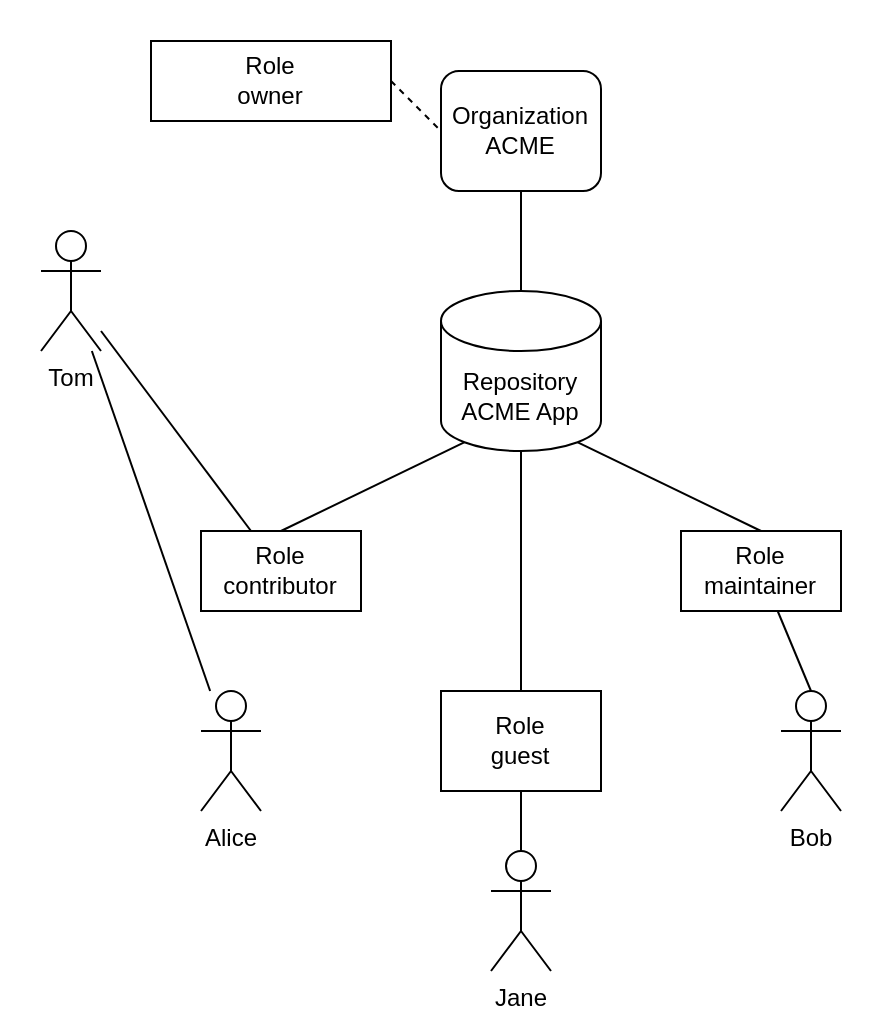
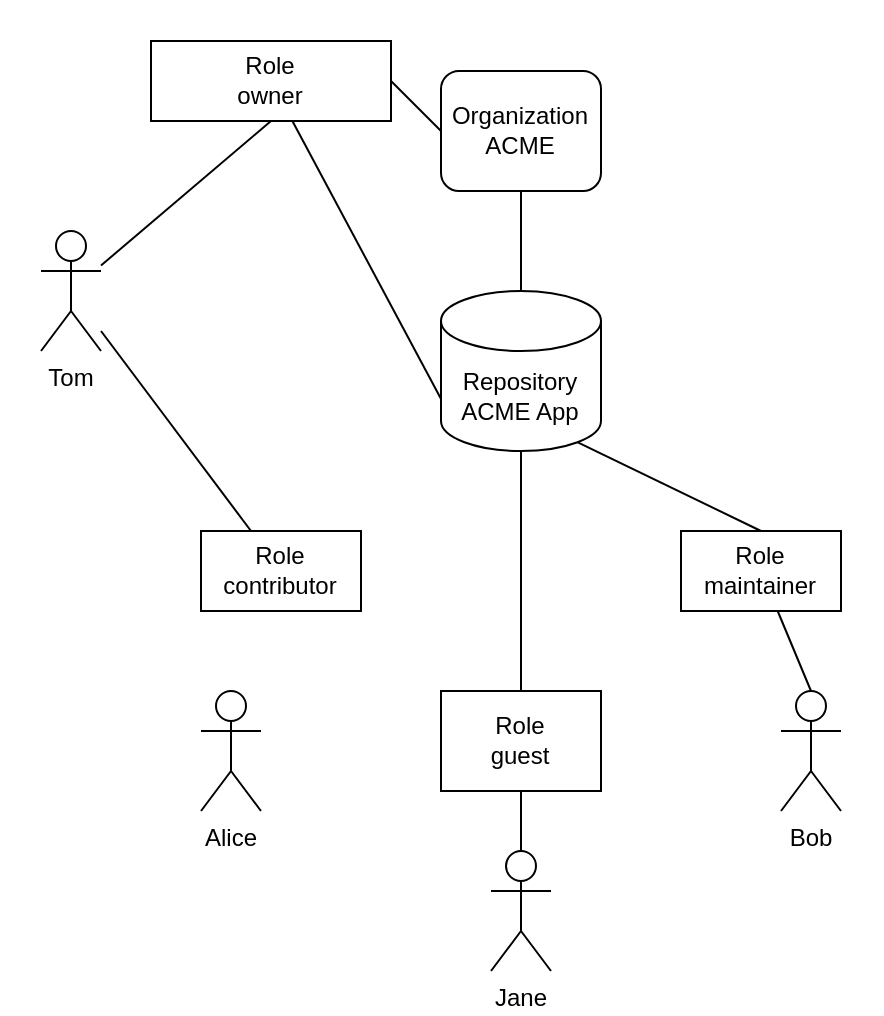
edge "Role owner" -- "Organization ACME": style dashed -> solid
edge "Repository ACME App" -- "Role contributor": now "Repository ACME App" -- "Role owner"
edge "Tom" -- "Alice": now "Tom" -- "Role owner"
